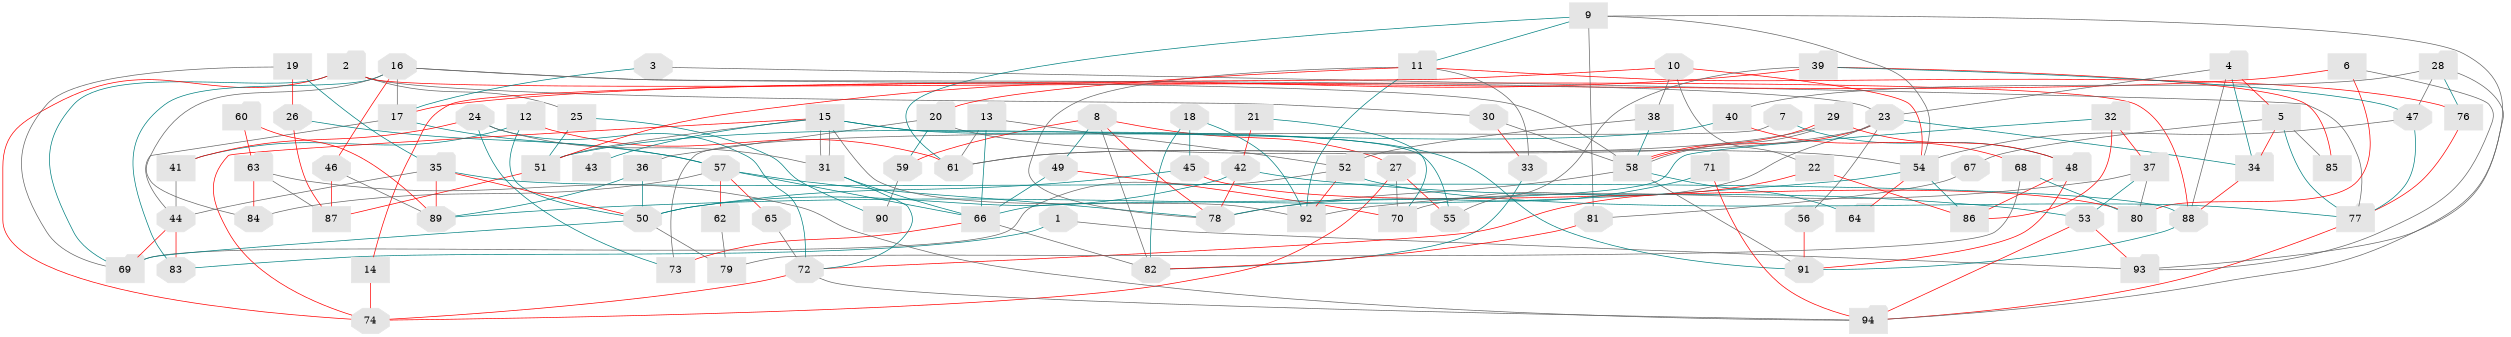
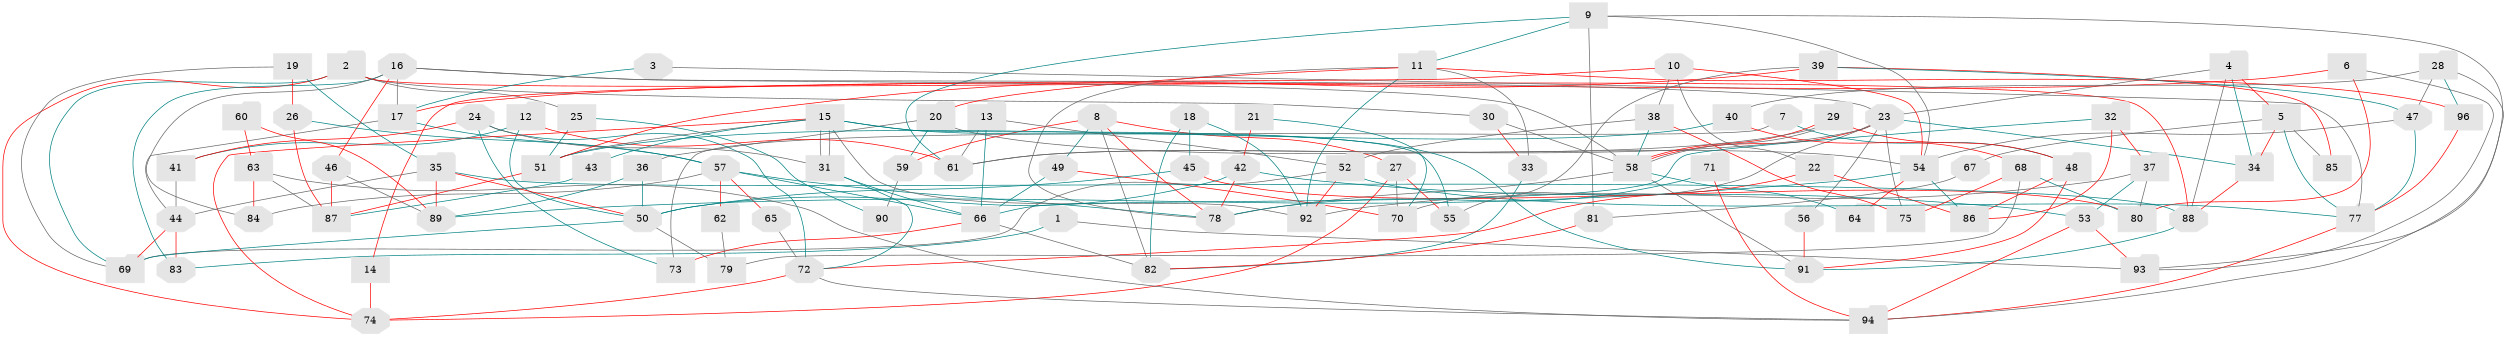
node "76": label "76" -> "96"
edge "43" -- "87": added
node "75": added
